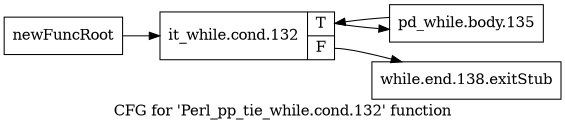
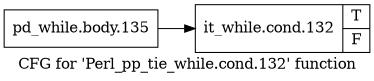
edge "it_while.cond.132" -> "pd_while.body.135": removed
node "newFuncRoot": removed
node "while.end.138.exitStub": removed
